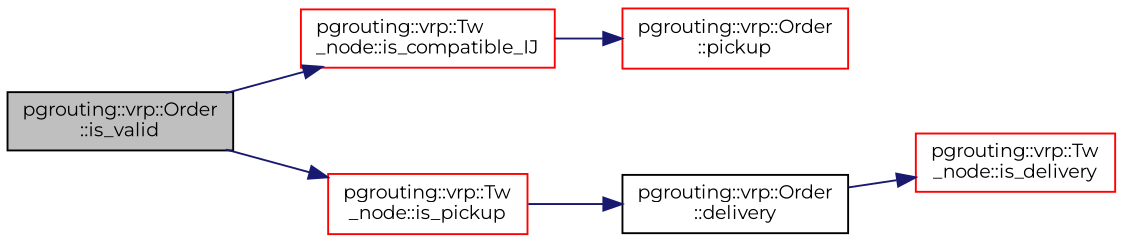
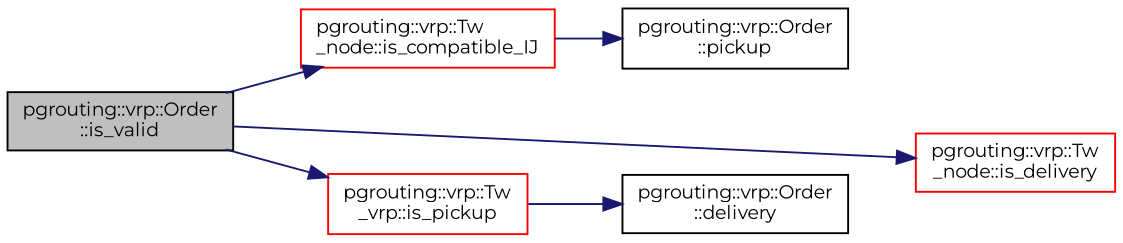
node "pgrouting::vrp::Order ::pickup": color red -> black
edge "pgrouting::vrp::Order ::delivery" -> "pgrouting::vrp::Tw _node::is_delivery": now "pgrouting::vrp::Order ::is_valid" -> "pgrouting::vrp::Tw _node::is_delivery"
node "pgrouting::vrp::Tw _node::is_pickup": label "pgrouting::vrp::Tw _node::is_pickup" -> "pgrouting::vrp::Tw _vrp::is_pickup"
